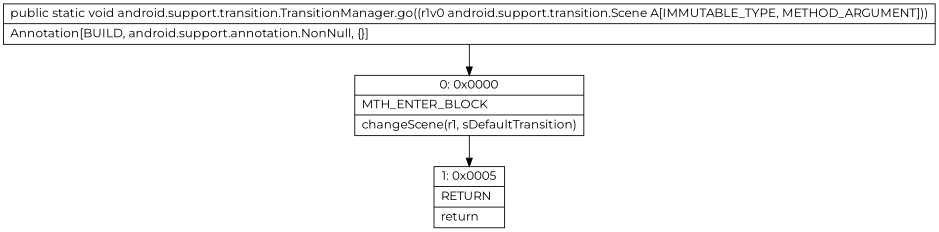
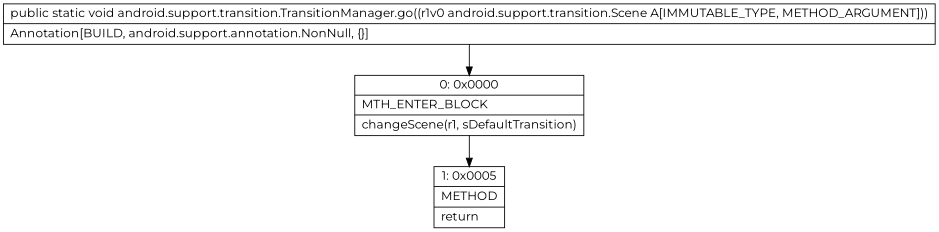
node "1: 0x0005": text "RETURN" -> "METHOD"
